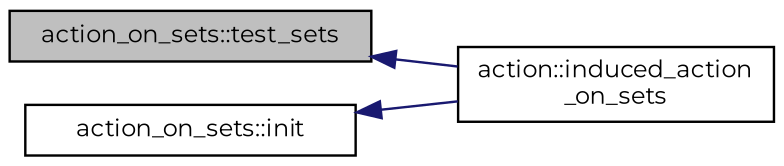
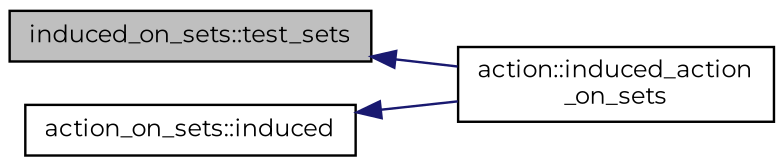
node "action_on_sets::test_sets": label "action_on_sets::test_sets" -> "induced_on_sets::test_sets"
node "action_on_sets::init": label "action_on_sets::init" -> "action_on_sets::induced"
